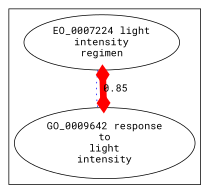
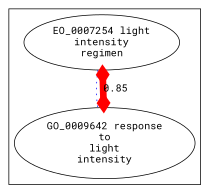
node "EO_0007224 light intensity regimen": label "EO_0007224 light intensity regimen" -> "EO_0007254 light intensity regimen"
